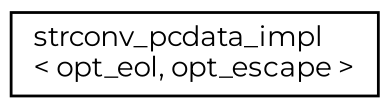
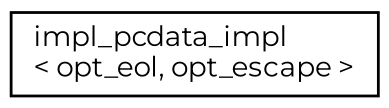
node "strconv_pcdata_impl < opt_eol, opt_escape >": label "strconv_pcdata_impl < opt_eol, opt_escape >" -> "impl_pcdata_impl < opt_eol, opt_escape >"
